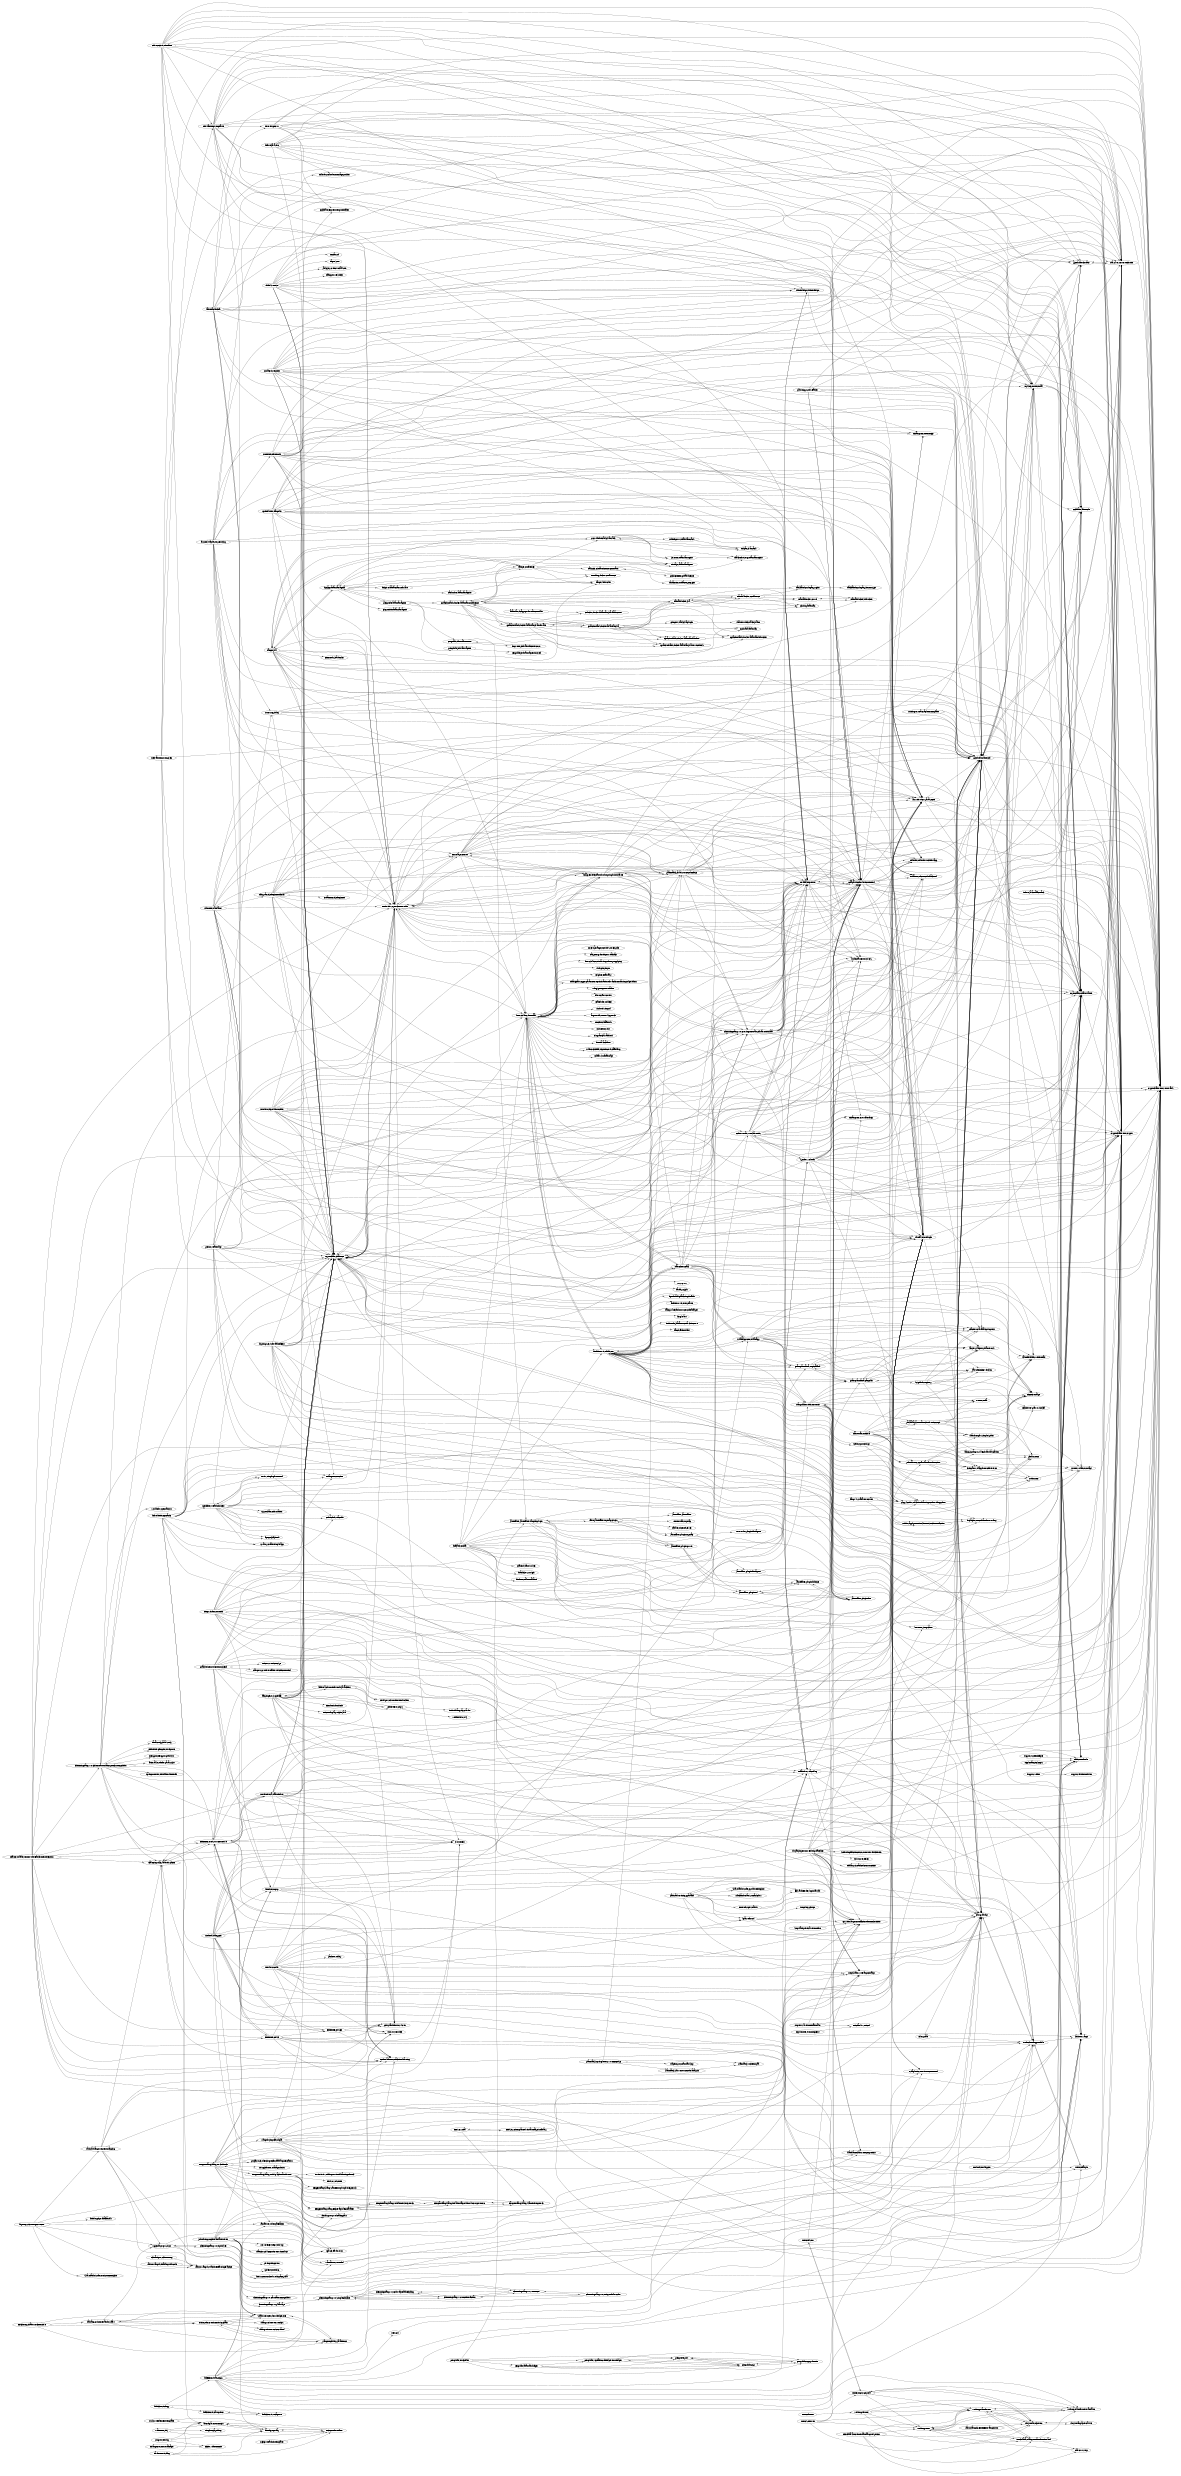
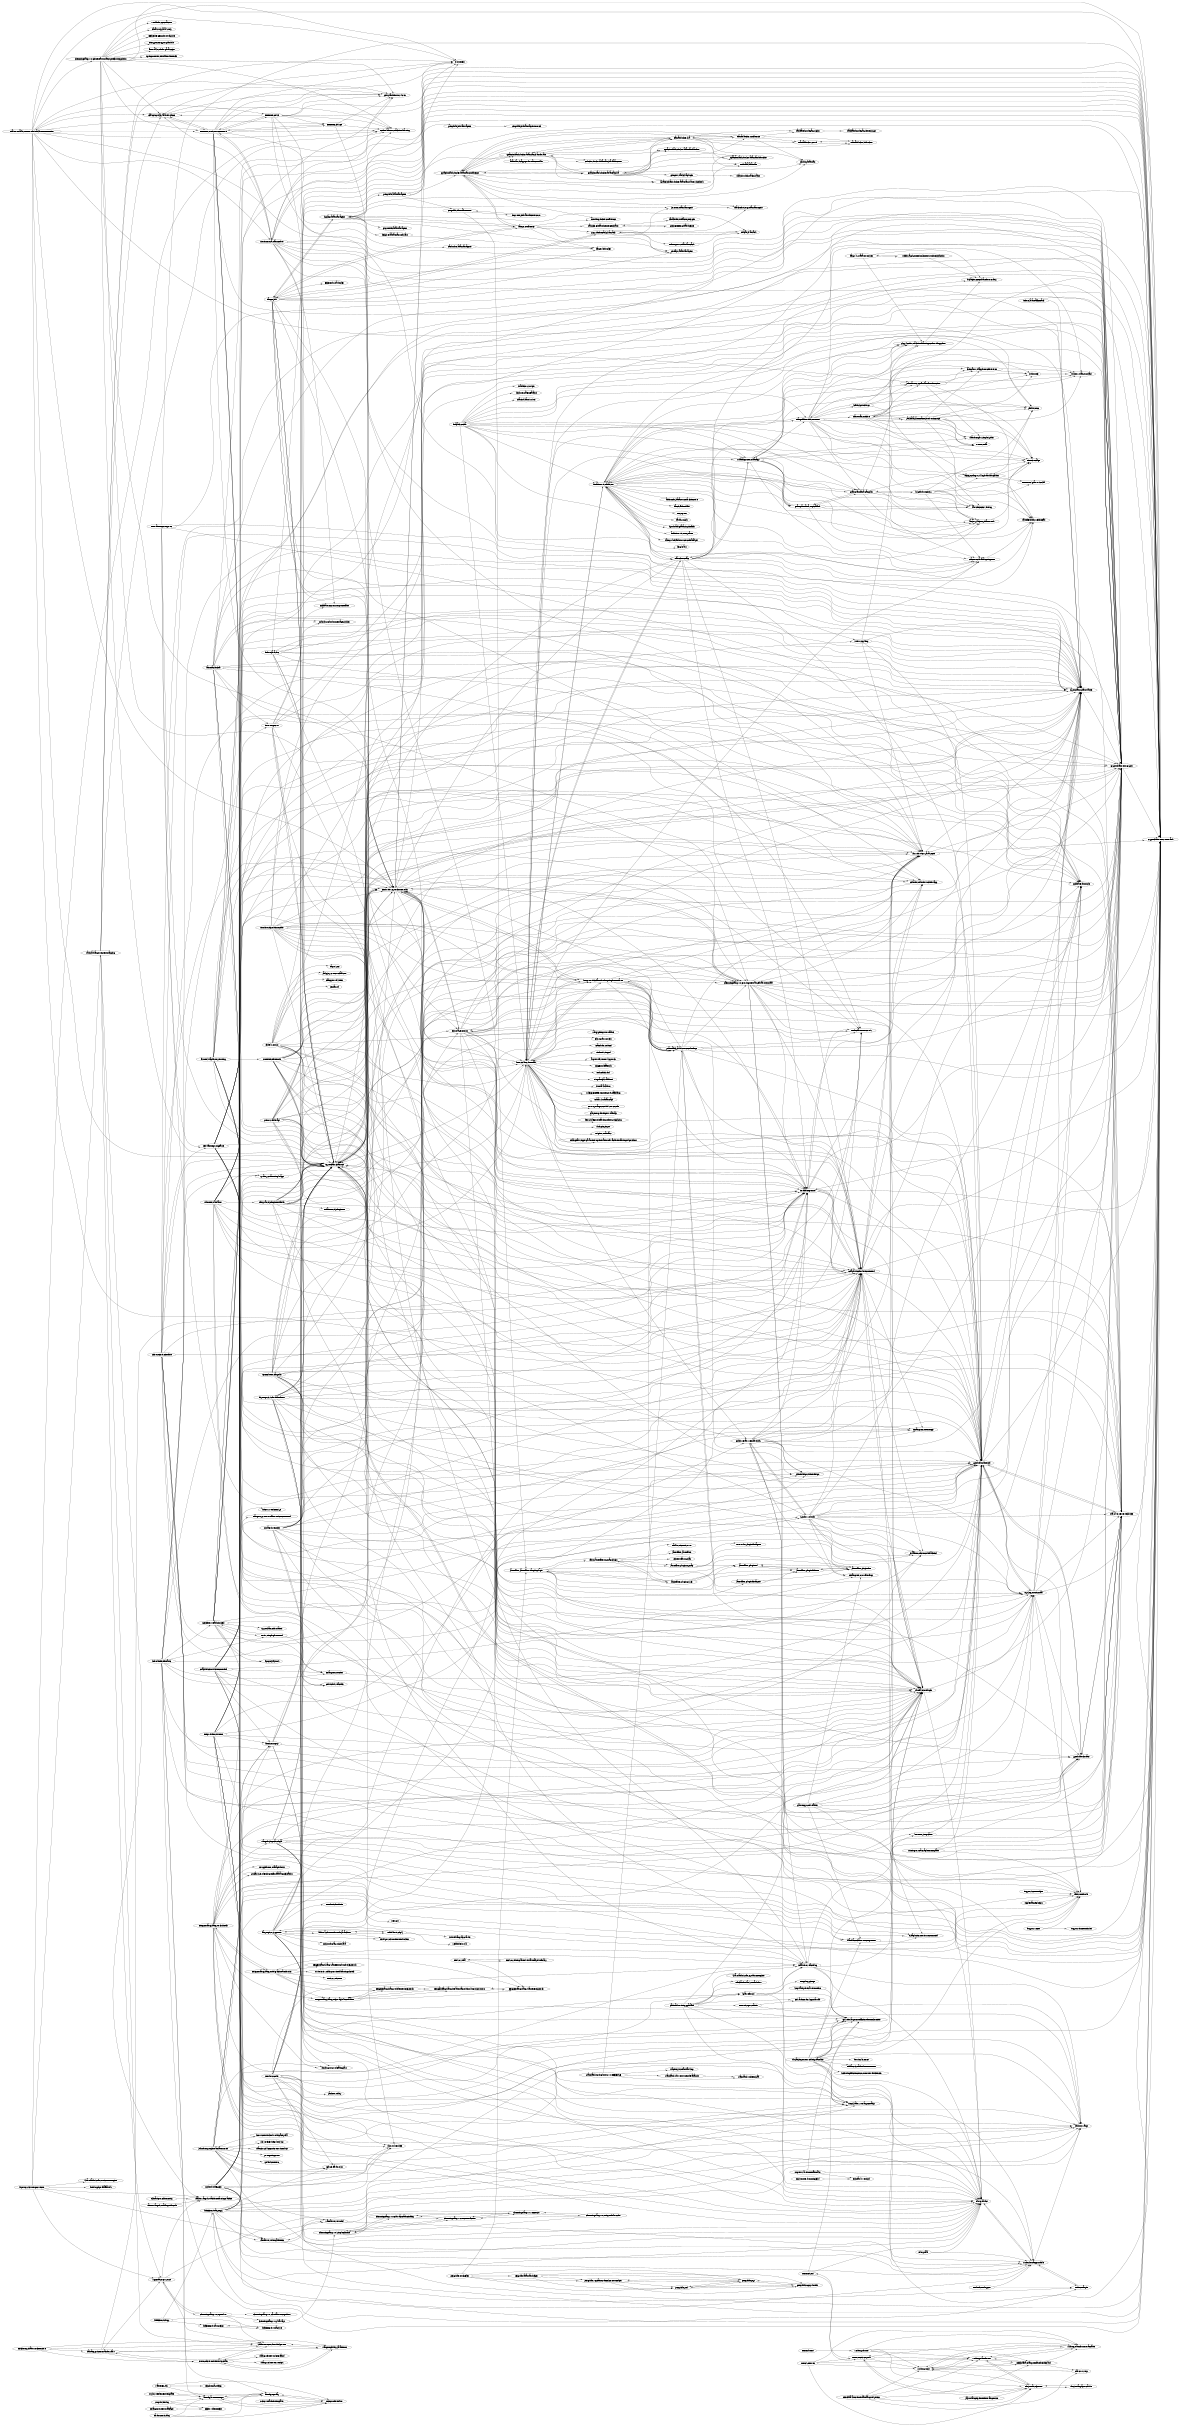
edge "OpenFlutter/Pangolin" -> "Crytochain/Chain-Master": added
edge "hongwen1993/fast-drools-spring-boot-starter" -> "northka/exposure": removed
edge "su-Pro/spy-blog" -> "Crytochain/Chain-Go": now "rywaroy/create-simple-app" -> "Crytochain/Chain-Go"
